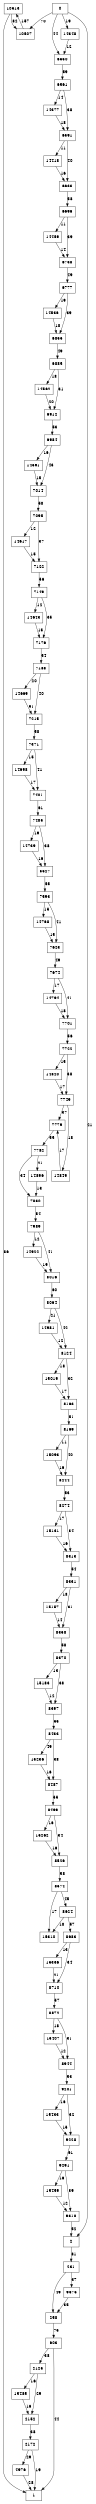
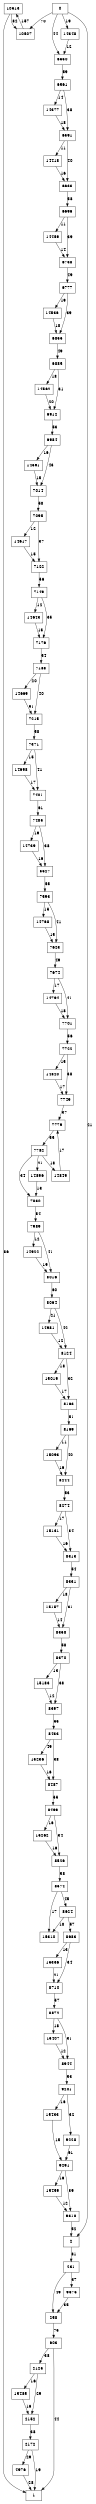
edge "7749" -> "14849": now "7782" -> "14849"
edge "15433" -> "9228": now "15433" -> "9291"
